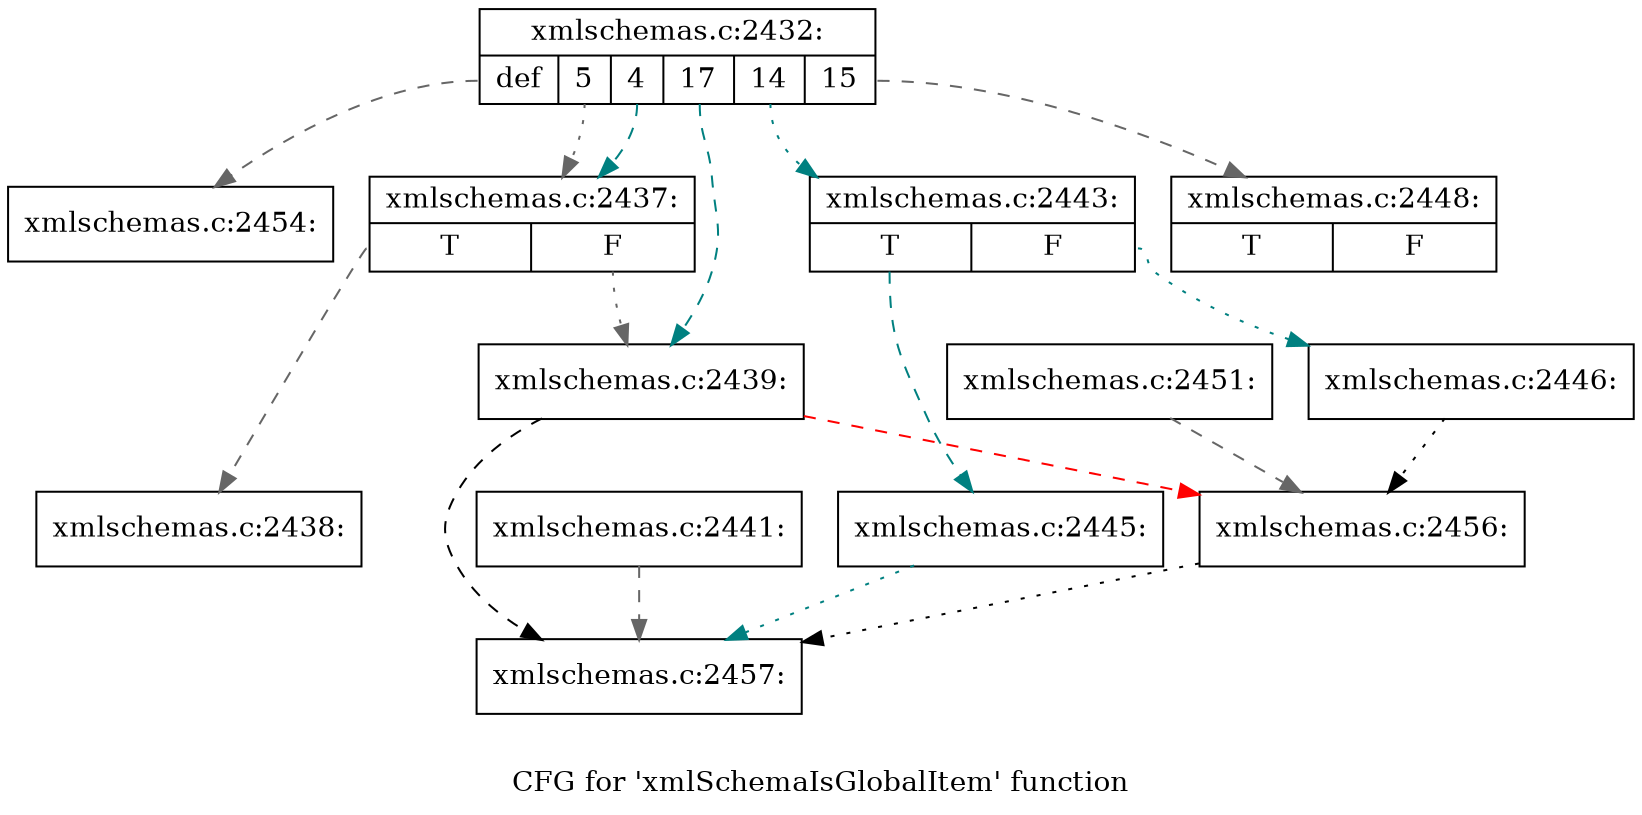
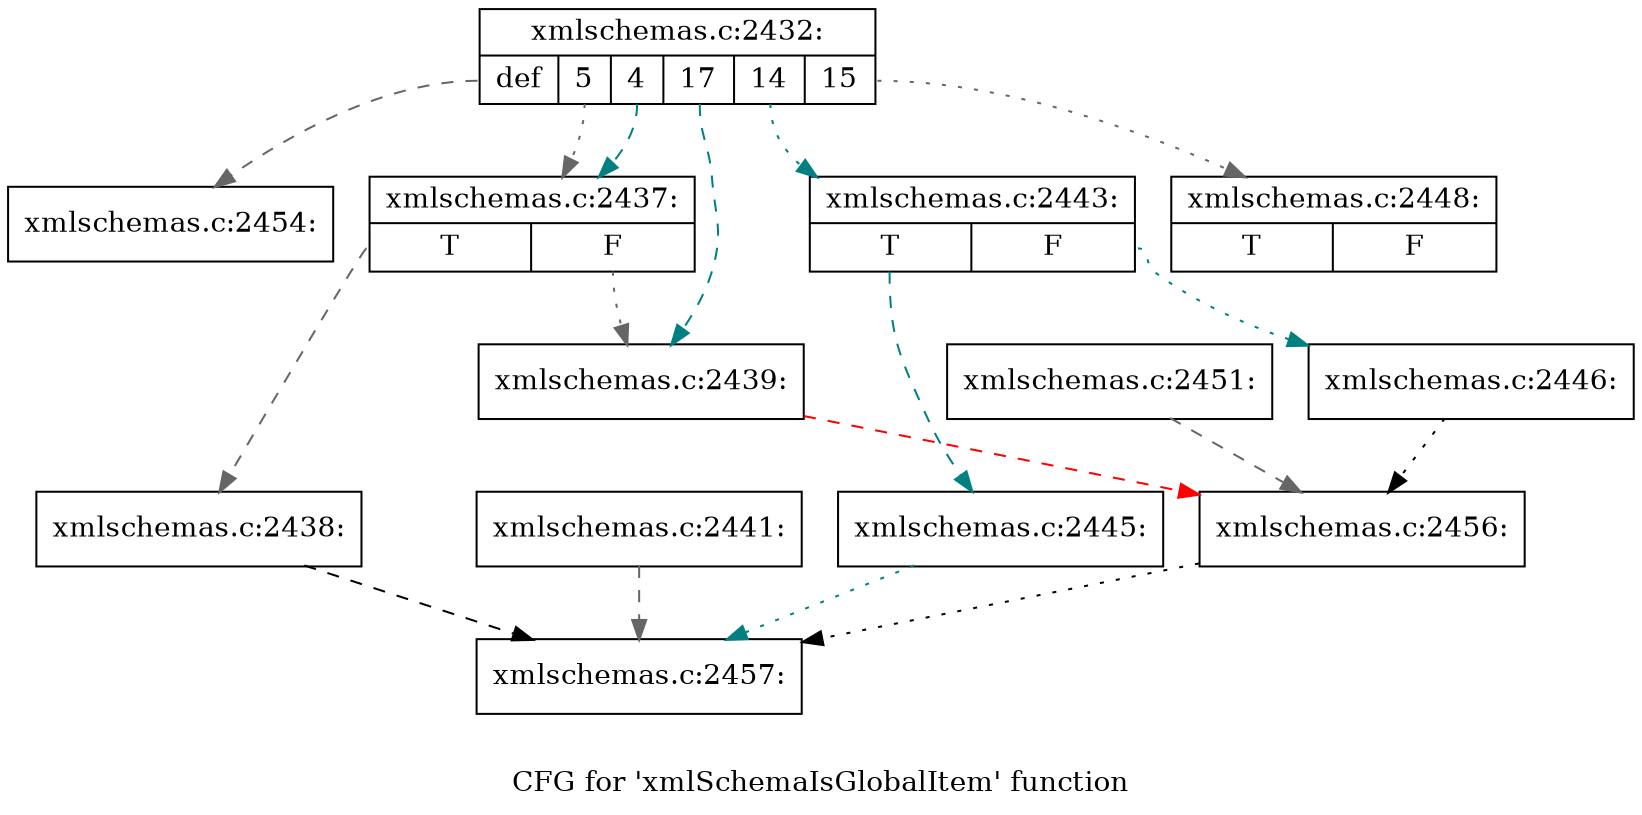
edge "xmlschemas.c:2432:" -> "xmlschemas.c:2448:": style dashed -> dotted
edge "xmlschemas.c:2439:" -> "xmlschemas.c:2457:": now "xmlschemas.c:2438:" -> "xmlschemas.c:2457:"
